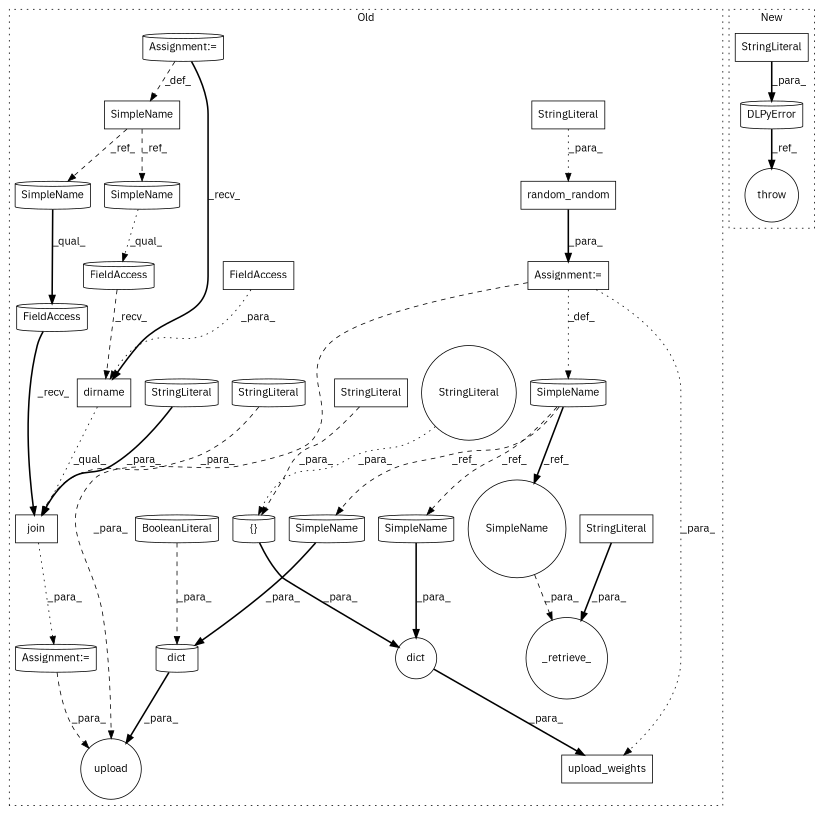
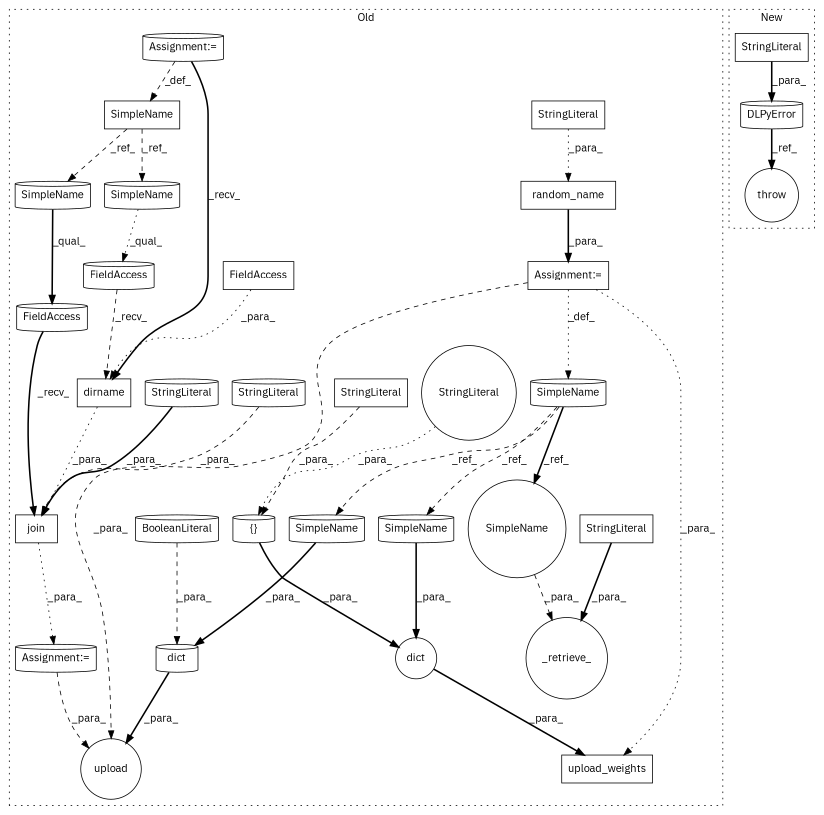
node "random_random": label "random_random" -> "random_name"
edge "dirname" -> "join": label "_qual_" -> "_para_"
